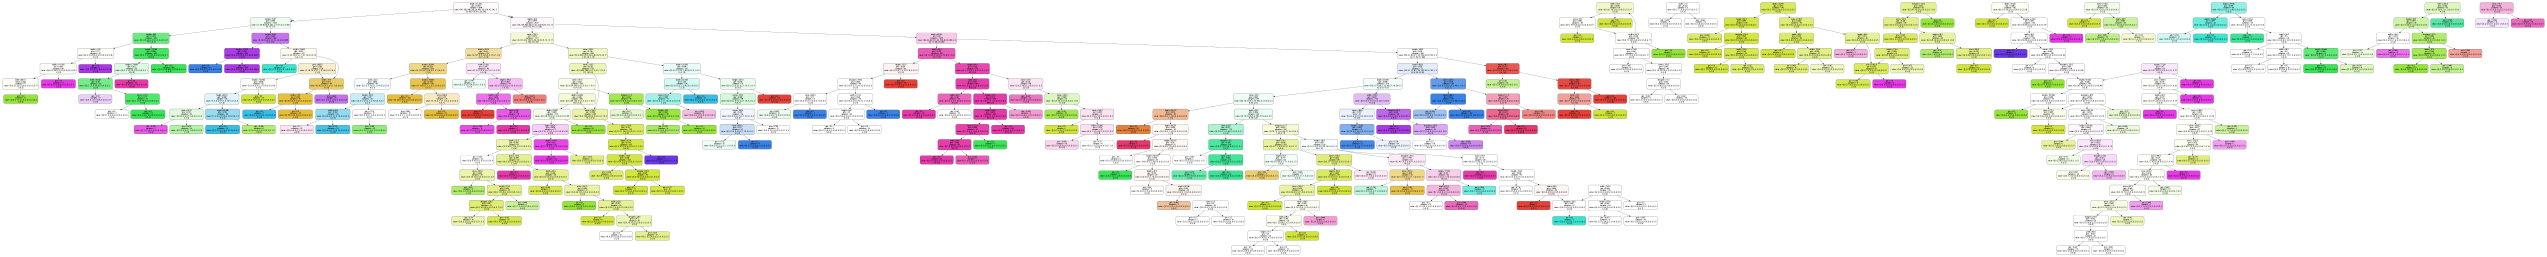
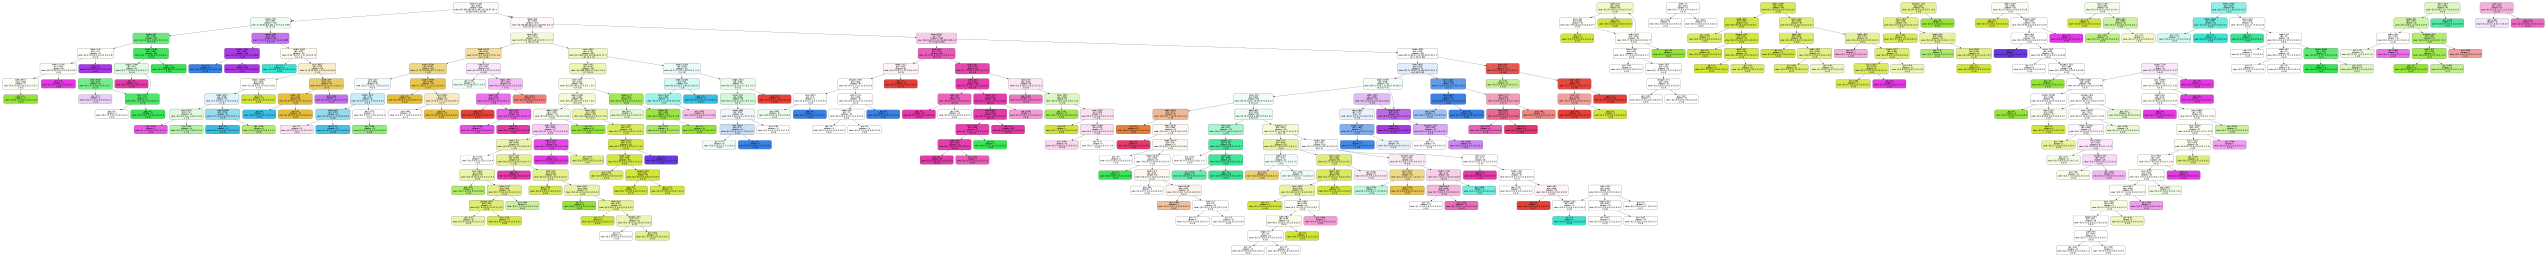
edge "height ≤ 84.0" -> "price ≤ 1062.5": now "height ≤ 84.0" -> "height ≤ 175.5"
edge "height ≤ 79.605" -> "width ≤ 51.9": now "height ≤ 79.605" -> "price ≤ 895.5"
edge "height ≤ 73.088" -> "width ≤ 93.361": now "height ≤ 73.088" -> "price ≤ 112.5"
edge "name ≤ 118.5" -> "name ≤ 126.0": now "name ≤ 118.5" -> "name ≤ 181.5"
edge "depth ≤ 65.987" -> "width ≤ 185.5": now "depth ≤ 65.987" -> "designer ≤ 56.5"
node "gini = 0.117": text "gini = 16" -> "samples = 16"
edge "height ≤ 98.786" -> "name ≤ 2.5": added
